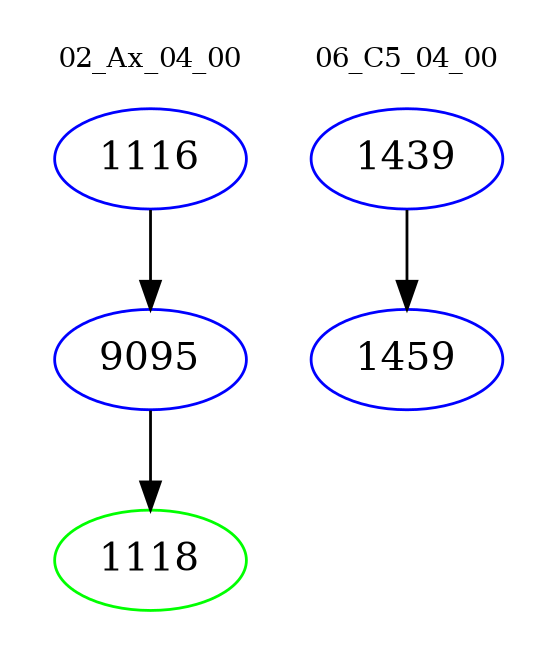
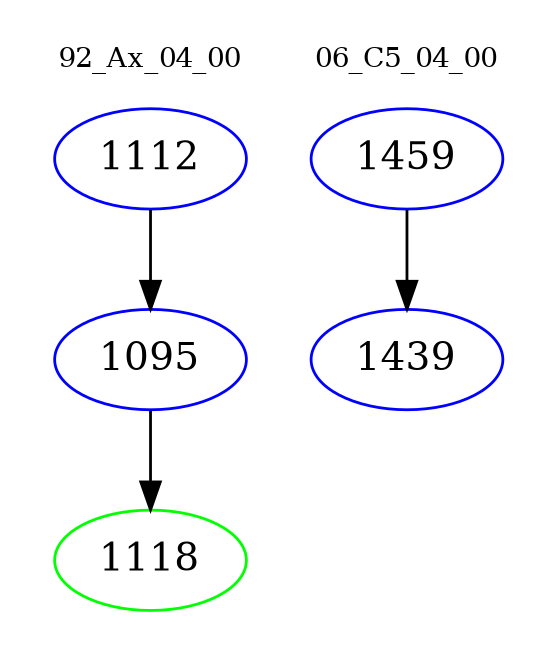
cluster "02_Ax_04_00": label "02_Ax_04_00" -> "92_Ax_04_00"
node "1116": label "1116" -> "1112"
edge "1439" -> "1459": reversed
node "9095": label "9095" -> "1095"
